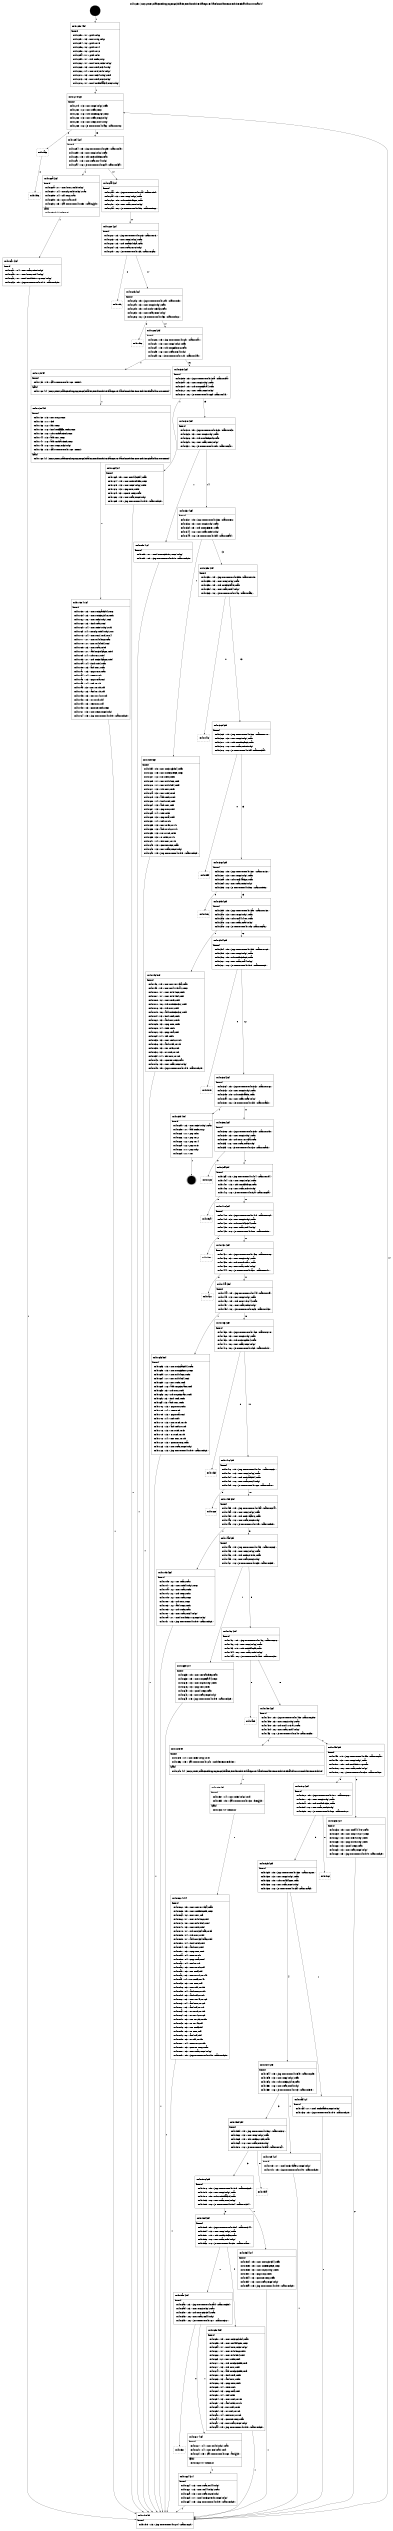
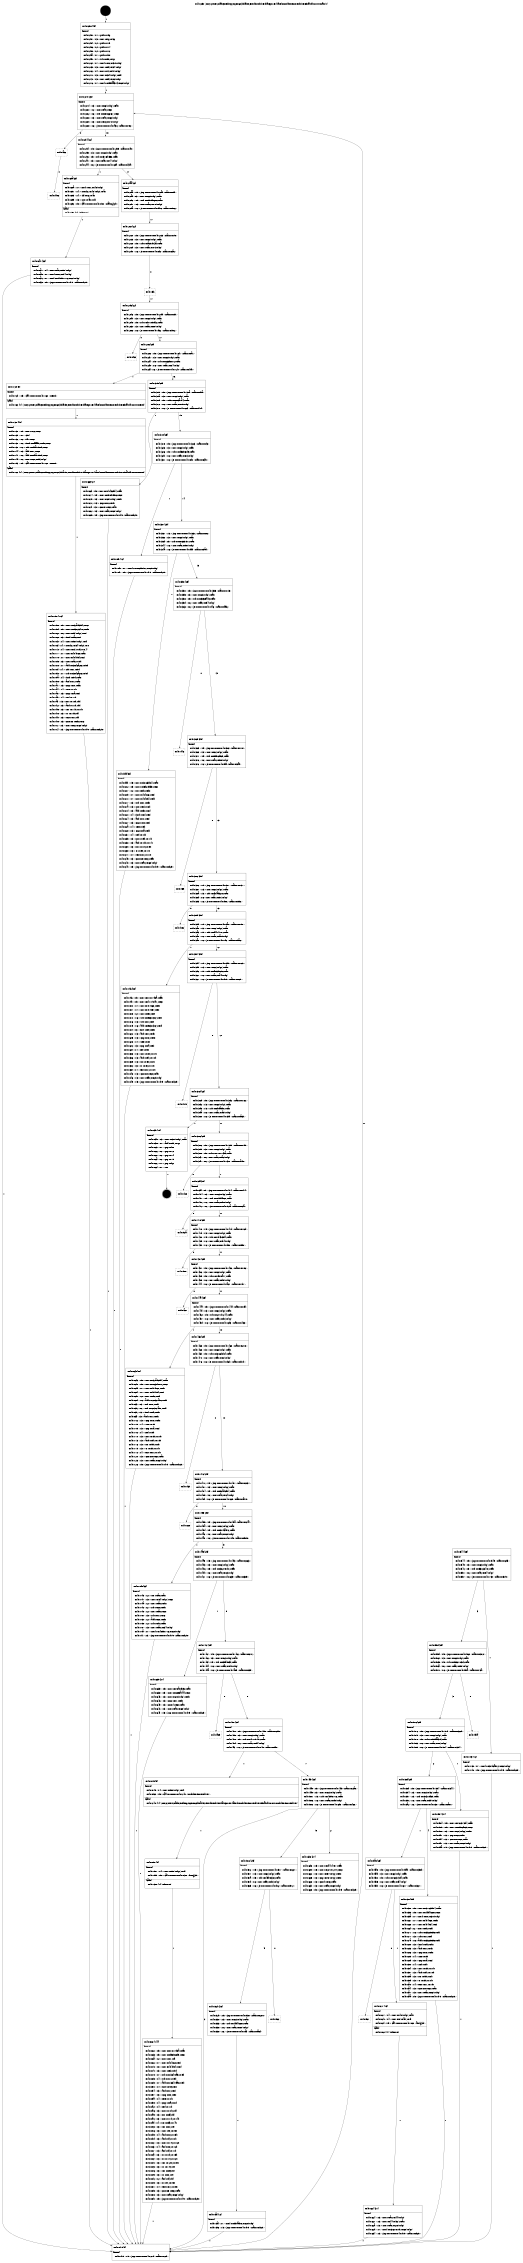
edge "0x4012c0 [22]" -> "0x4012d6 [22]": now "0x4018fc" -> "0x4012d6 [22]"
edge "0x40152b [25]" -> "0x401544 [25]": removed, label "4"
edge "0x4016b8 [27]" -> "0x401d79 [5]": now "0x4014f9 [25]" -> "0x401d79 [5]"
